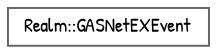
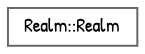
node "Realm::GASNetEXEvent": label "Realm::GASNetEXEvent" -> "Realm::Realm"
